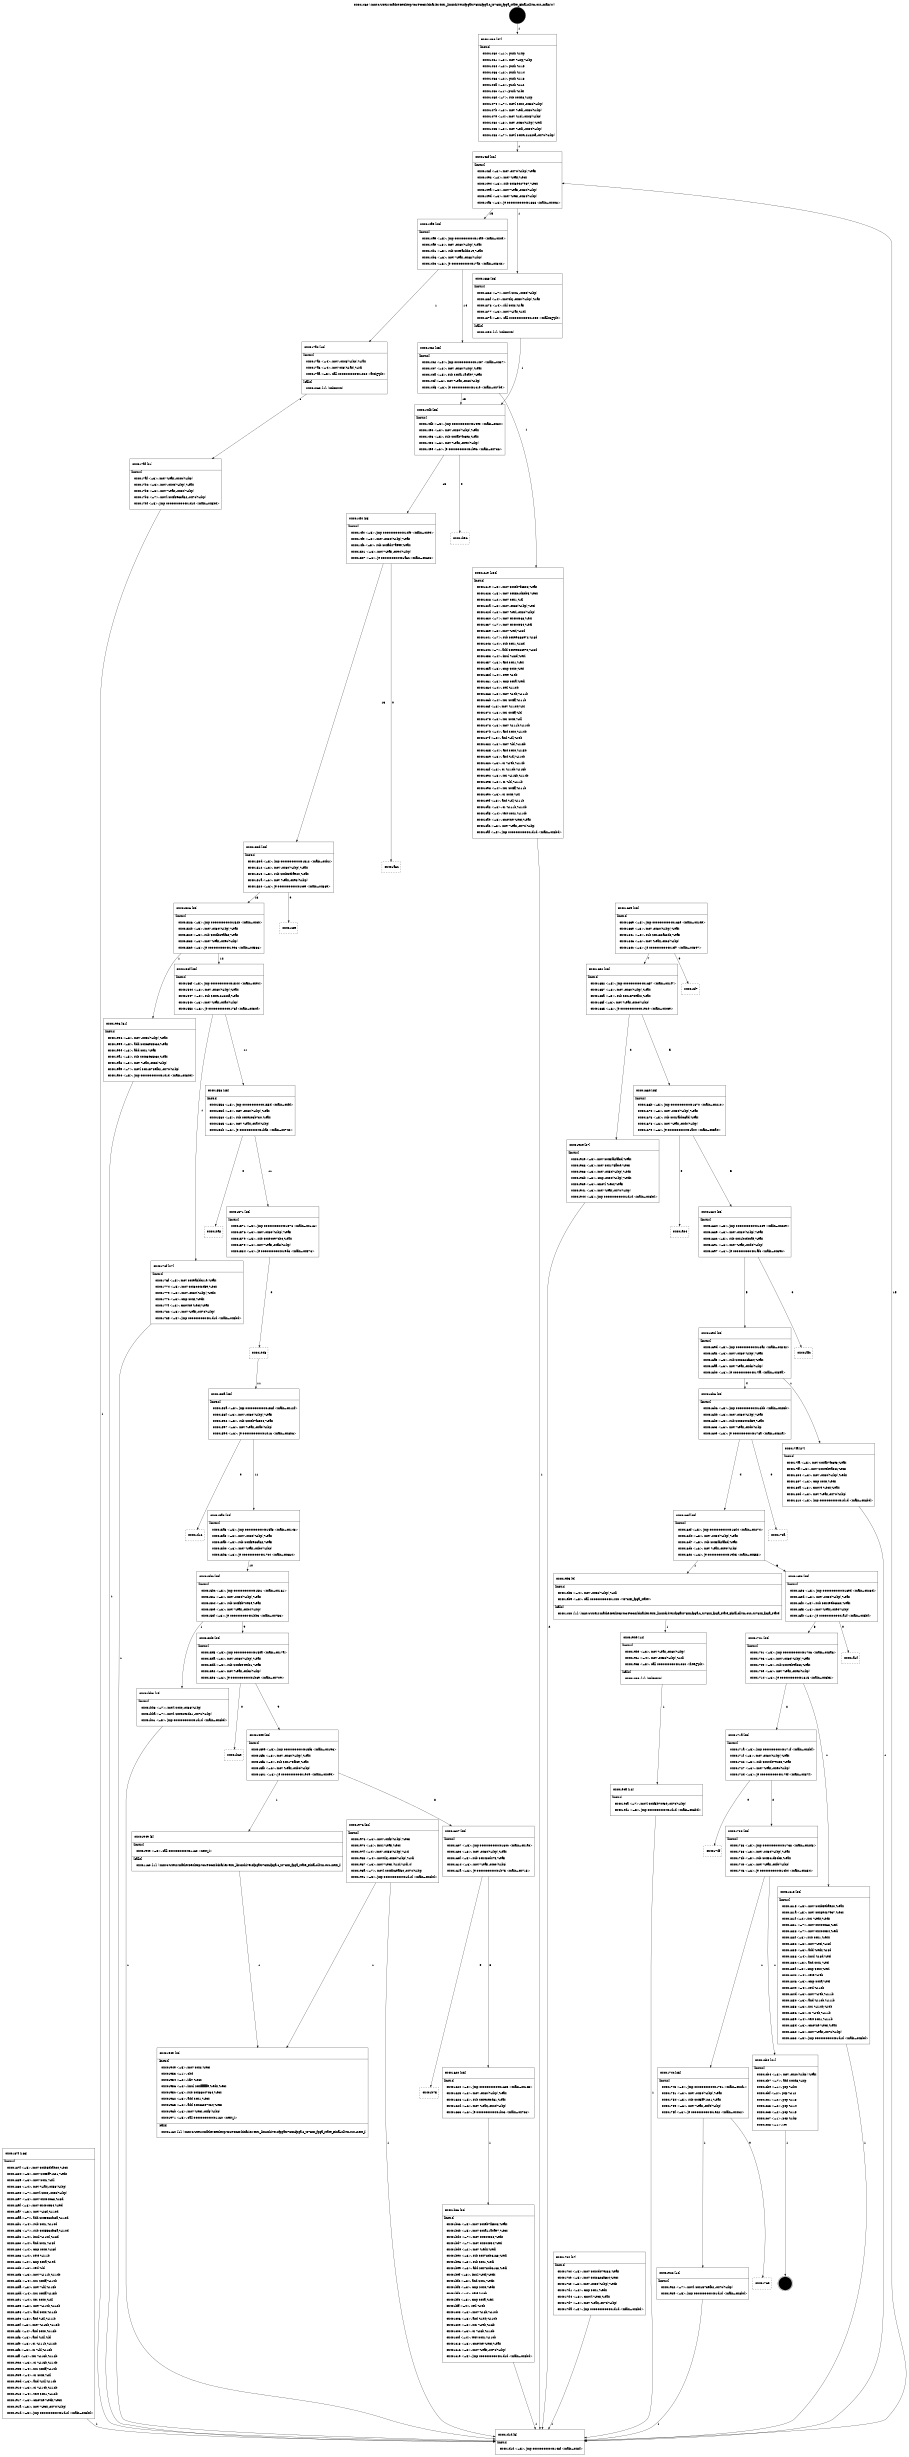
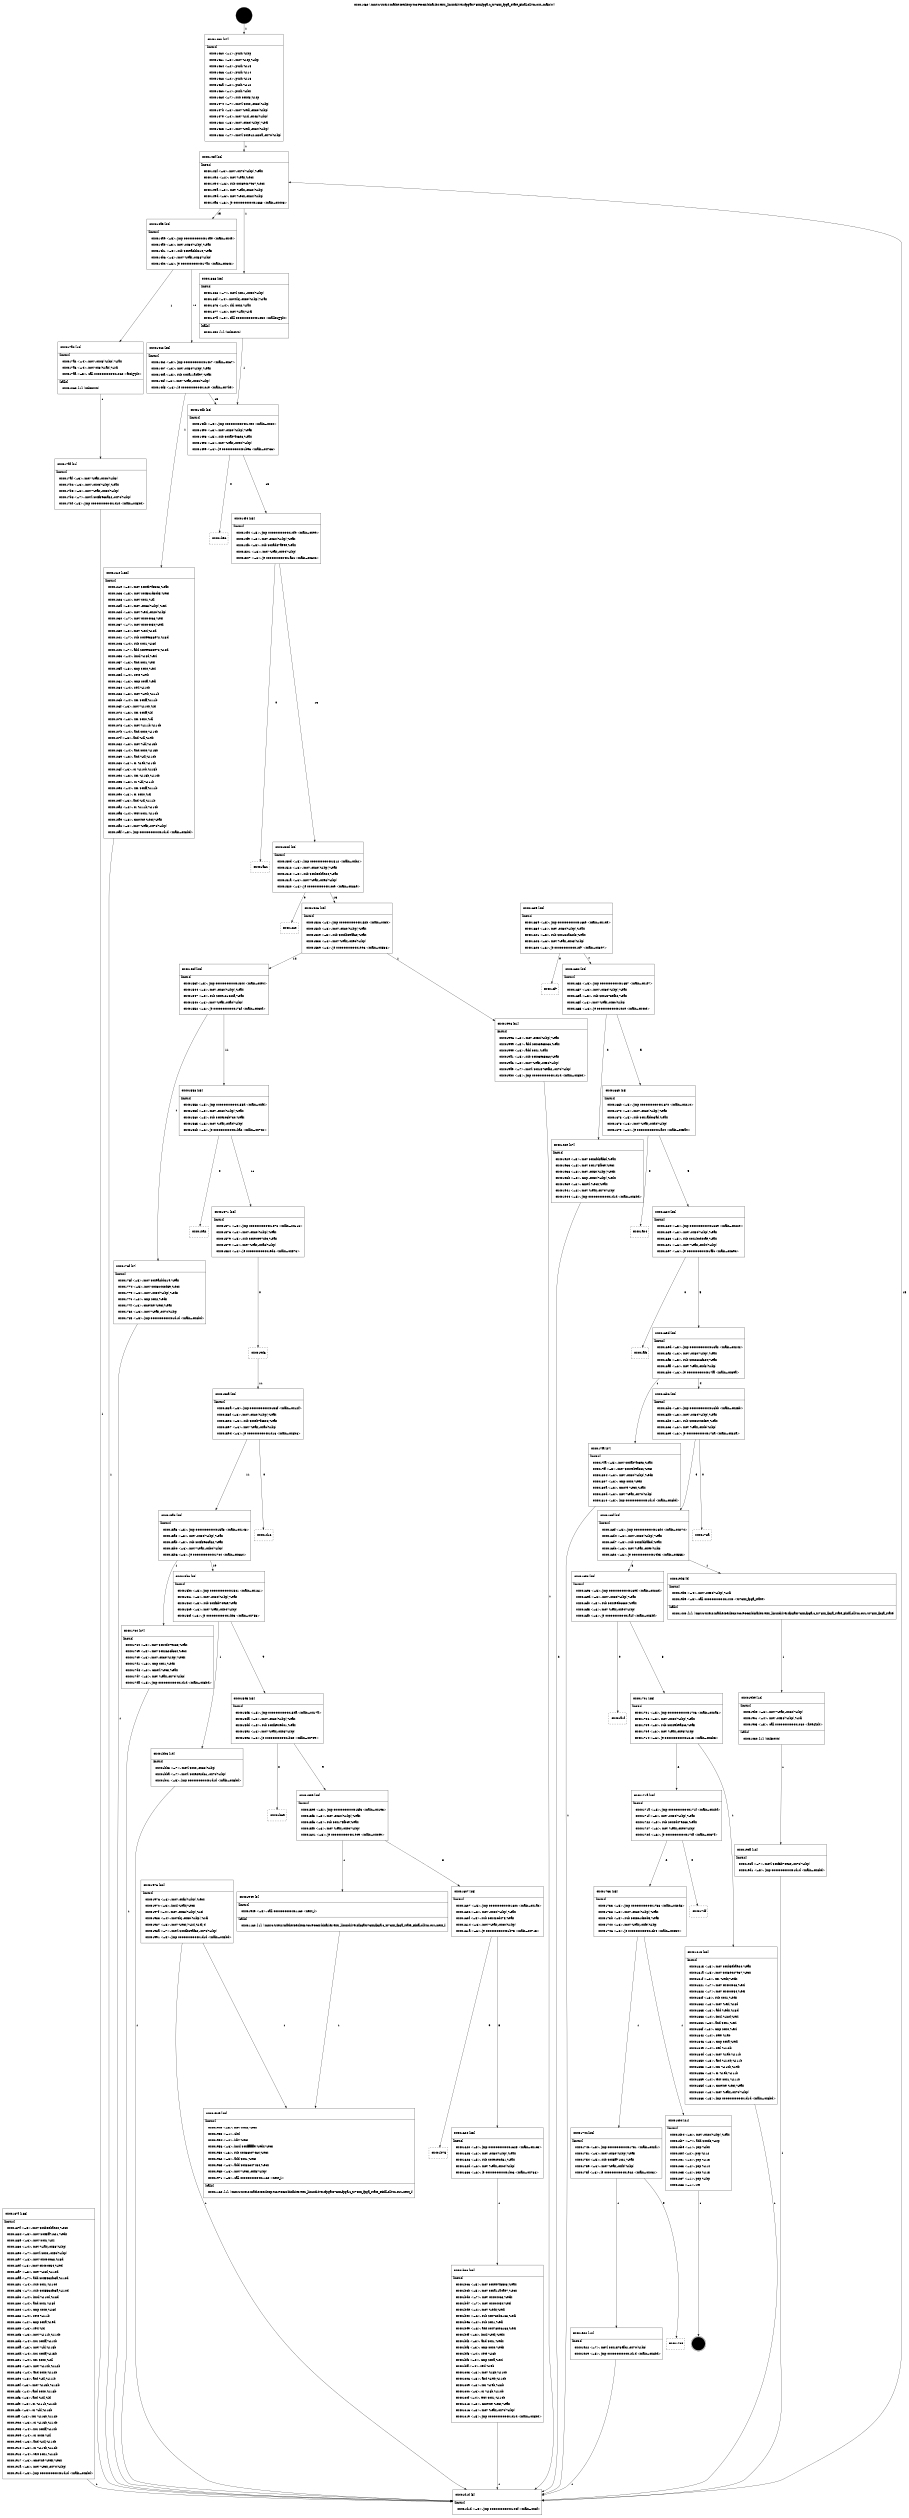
edge "0x4015a3 [25]" -> "0x4017c4 [27]": added, label "1"
